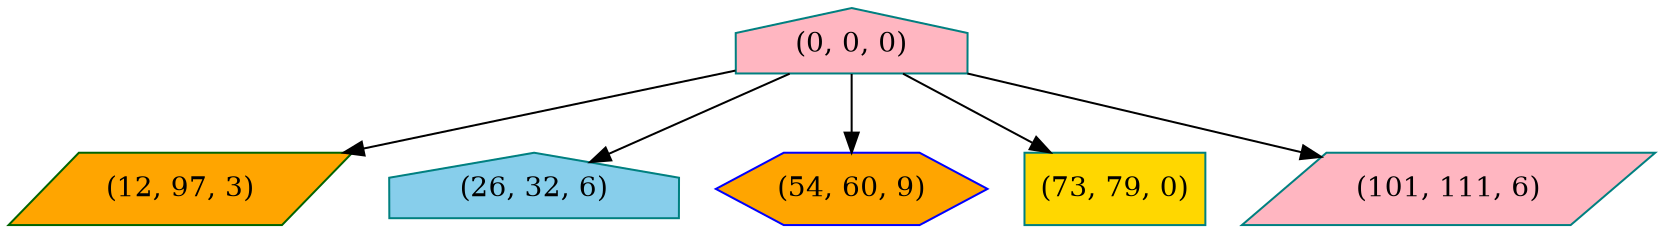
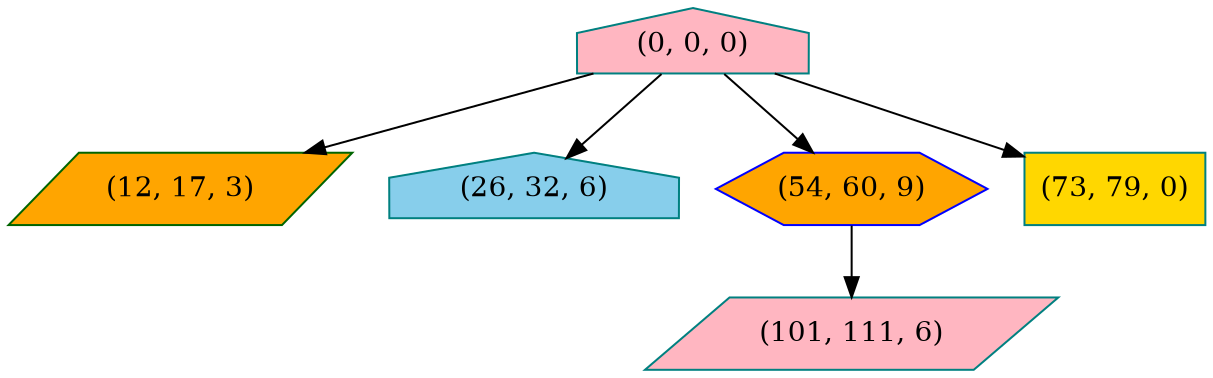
edge "(0, 0, 0)" -> "(101, 111, 6)": now "(54, 60, 9)" -> "(101, 111, 6)"
node "(12, 97, 3)": label "(12, 97, 3)" -> "(12, 17, 3)"
